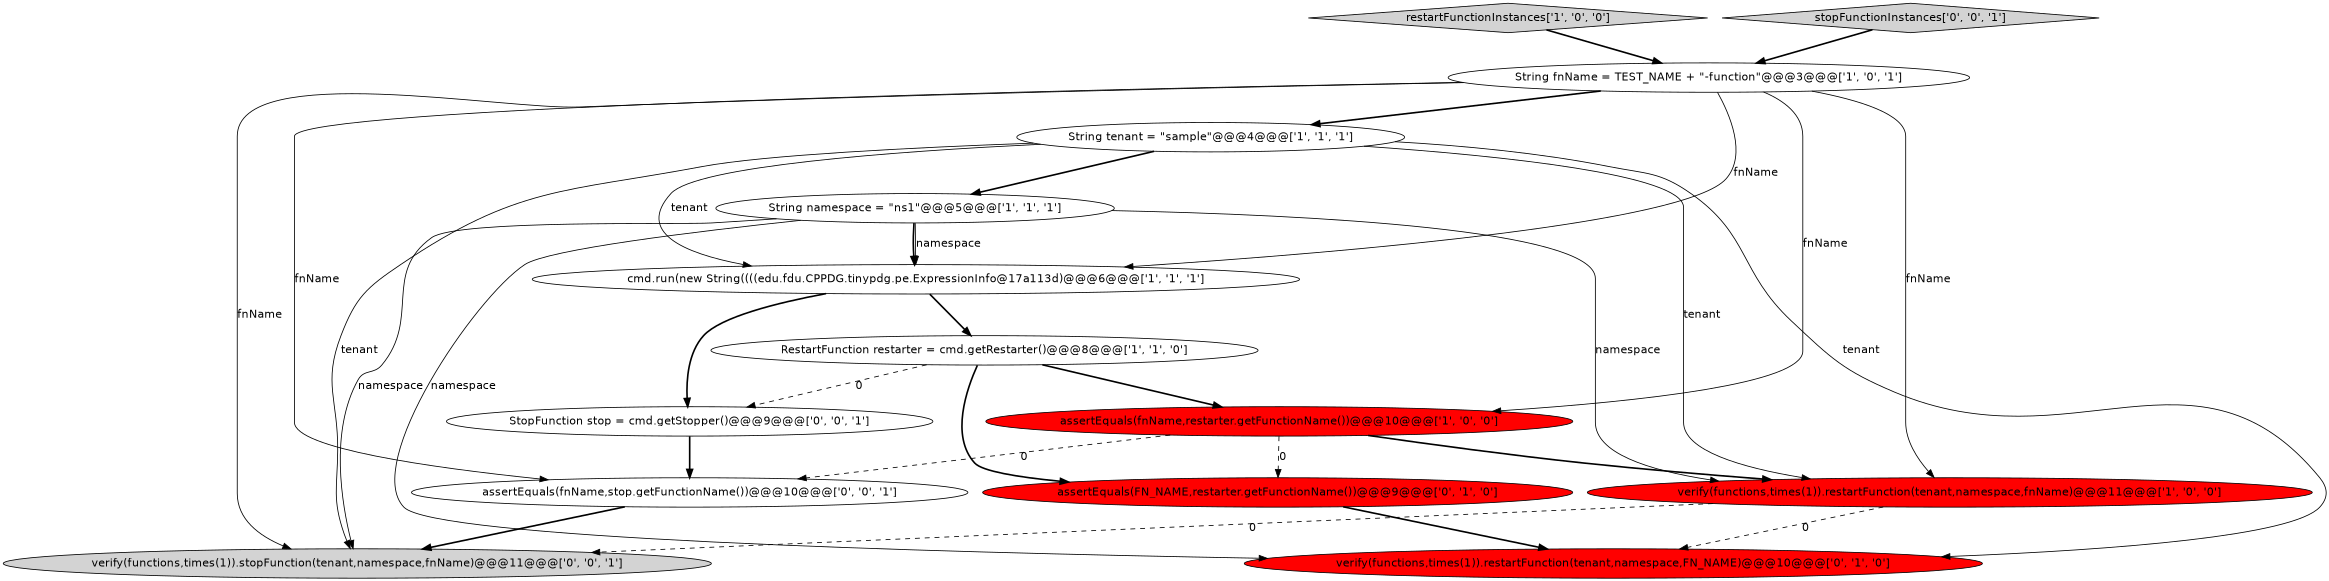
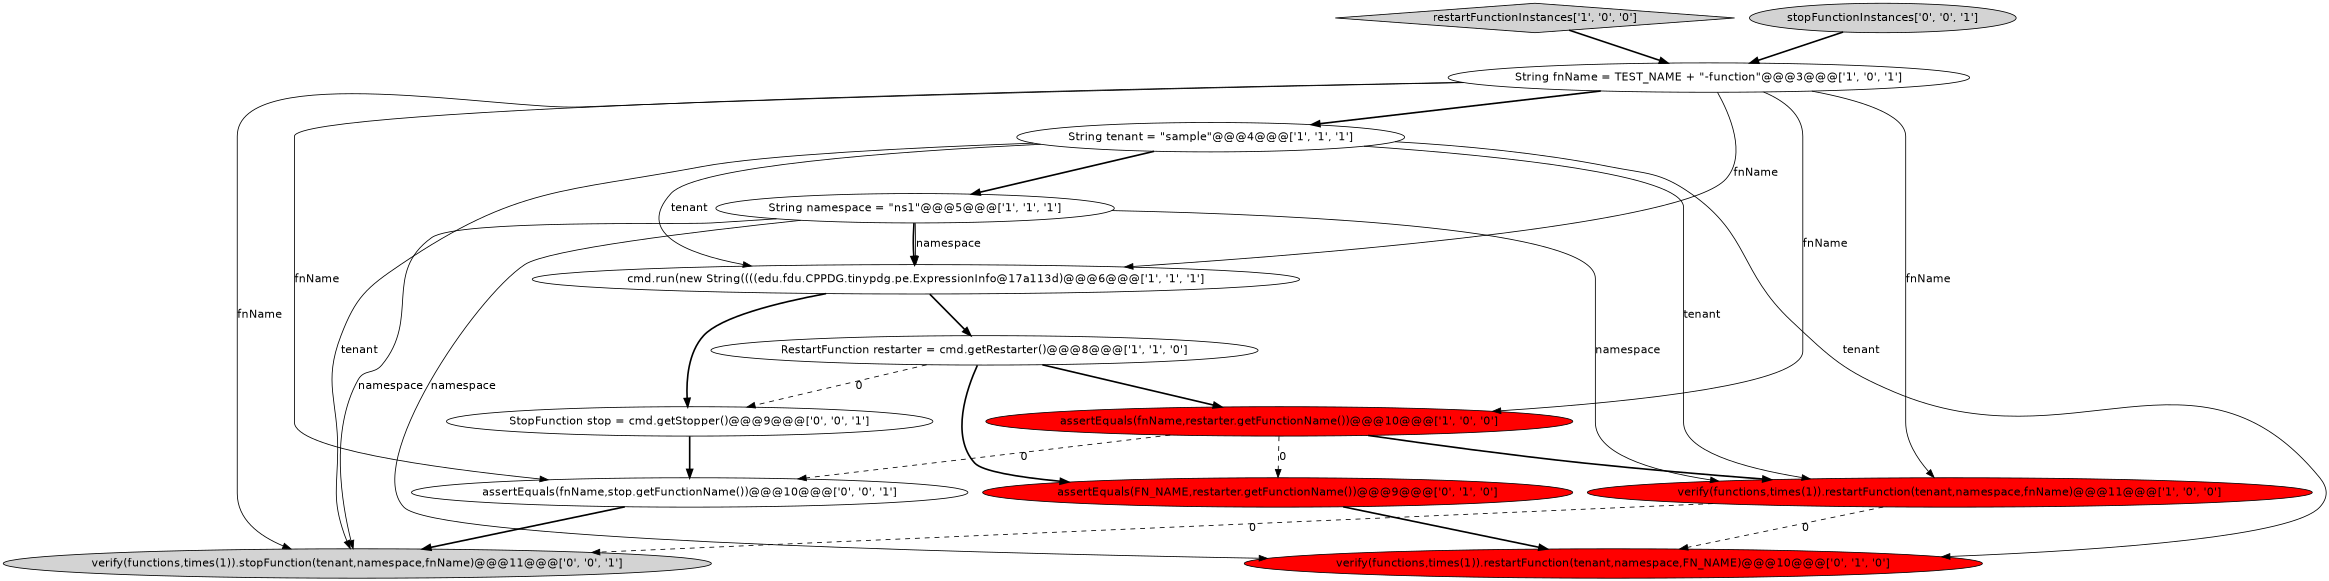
node "stopFunctionInstances['0', '0', '1']": shape diamond -> ellipse
